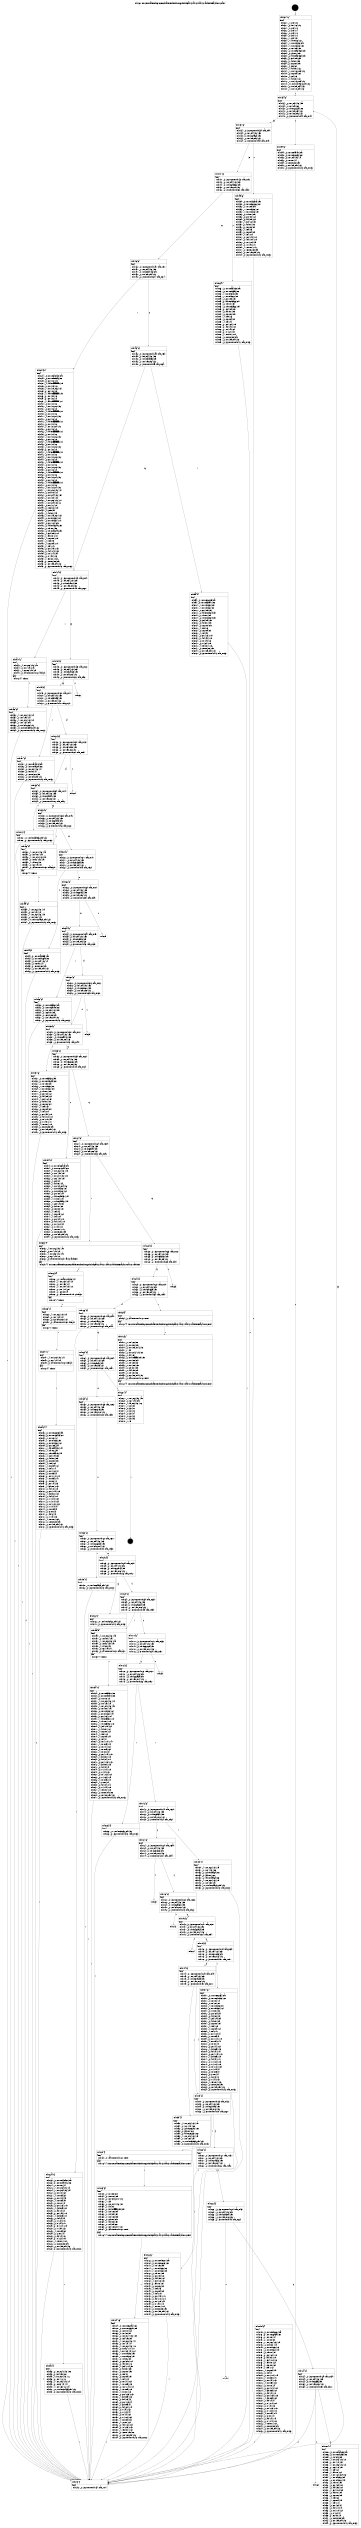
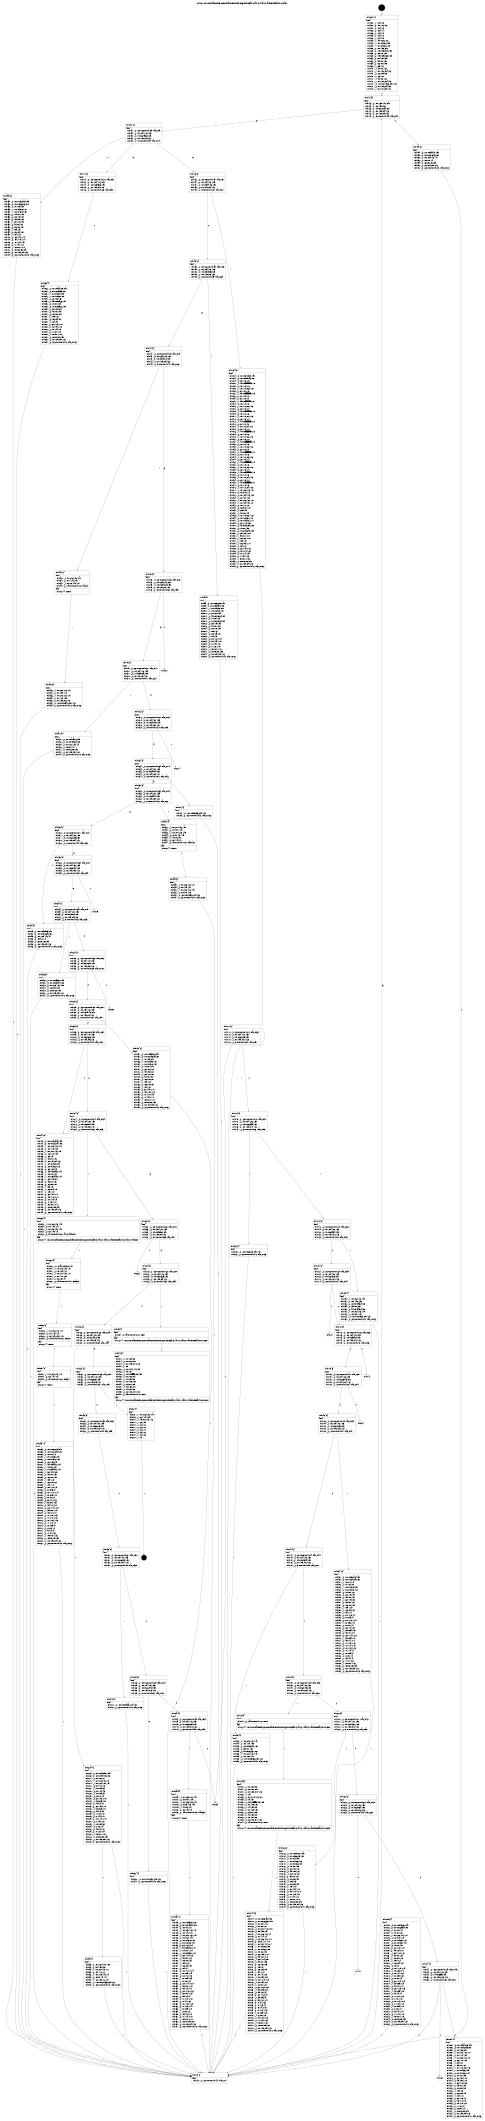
edge "0x401470 [28]" -> "0x40148c [28]": now "0x401454 [28]" -> "0x40148c [28]"
edge "0x4016f4 [28]" -> "0x401710 [28]": now "0x4016f4 [28]" -> "0x4023a1"
